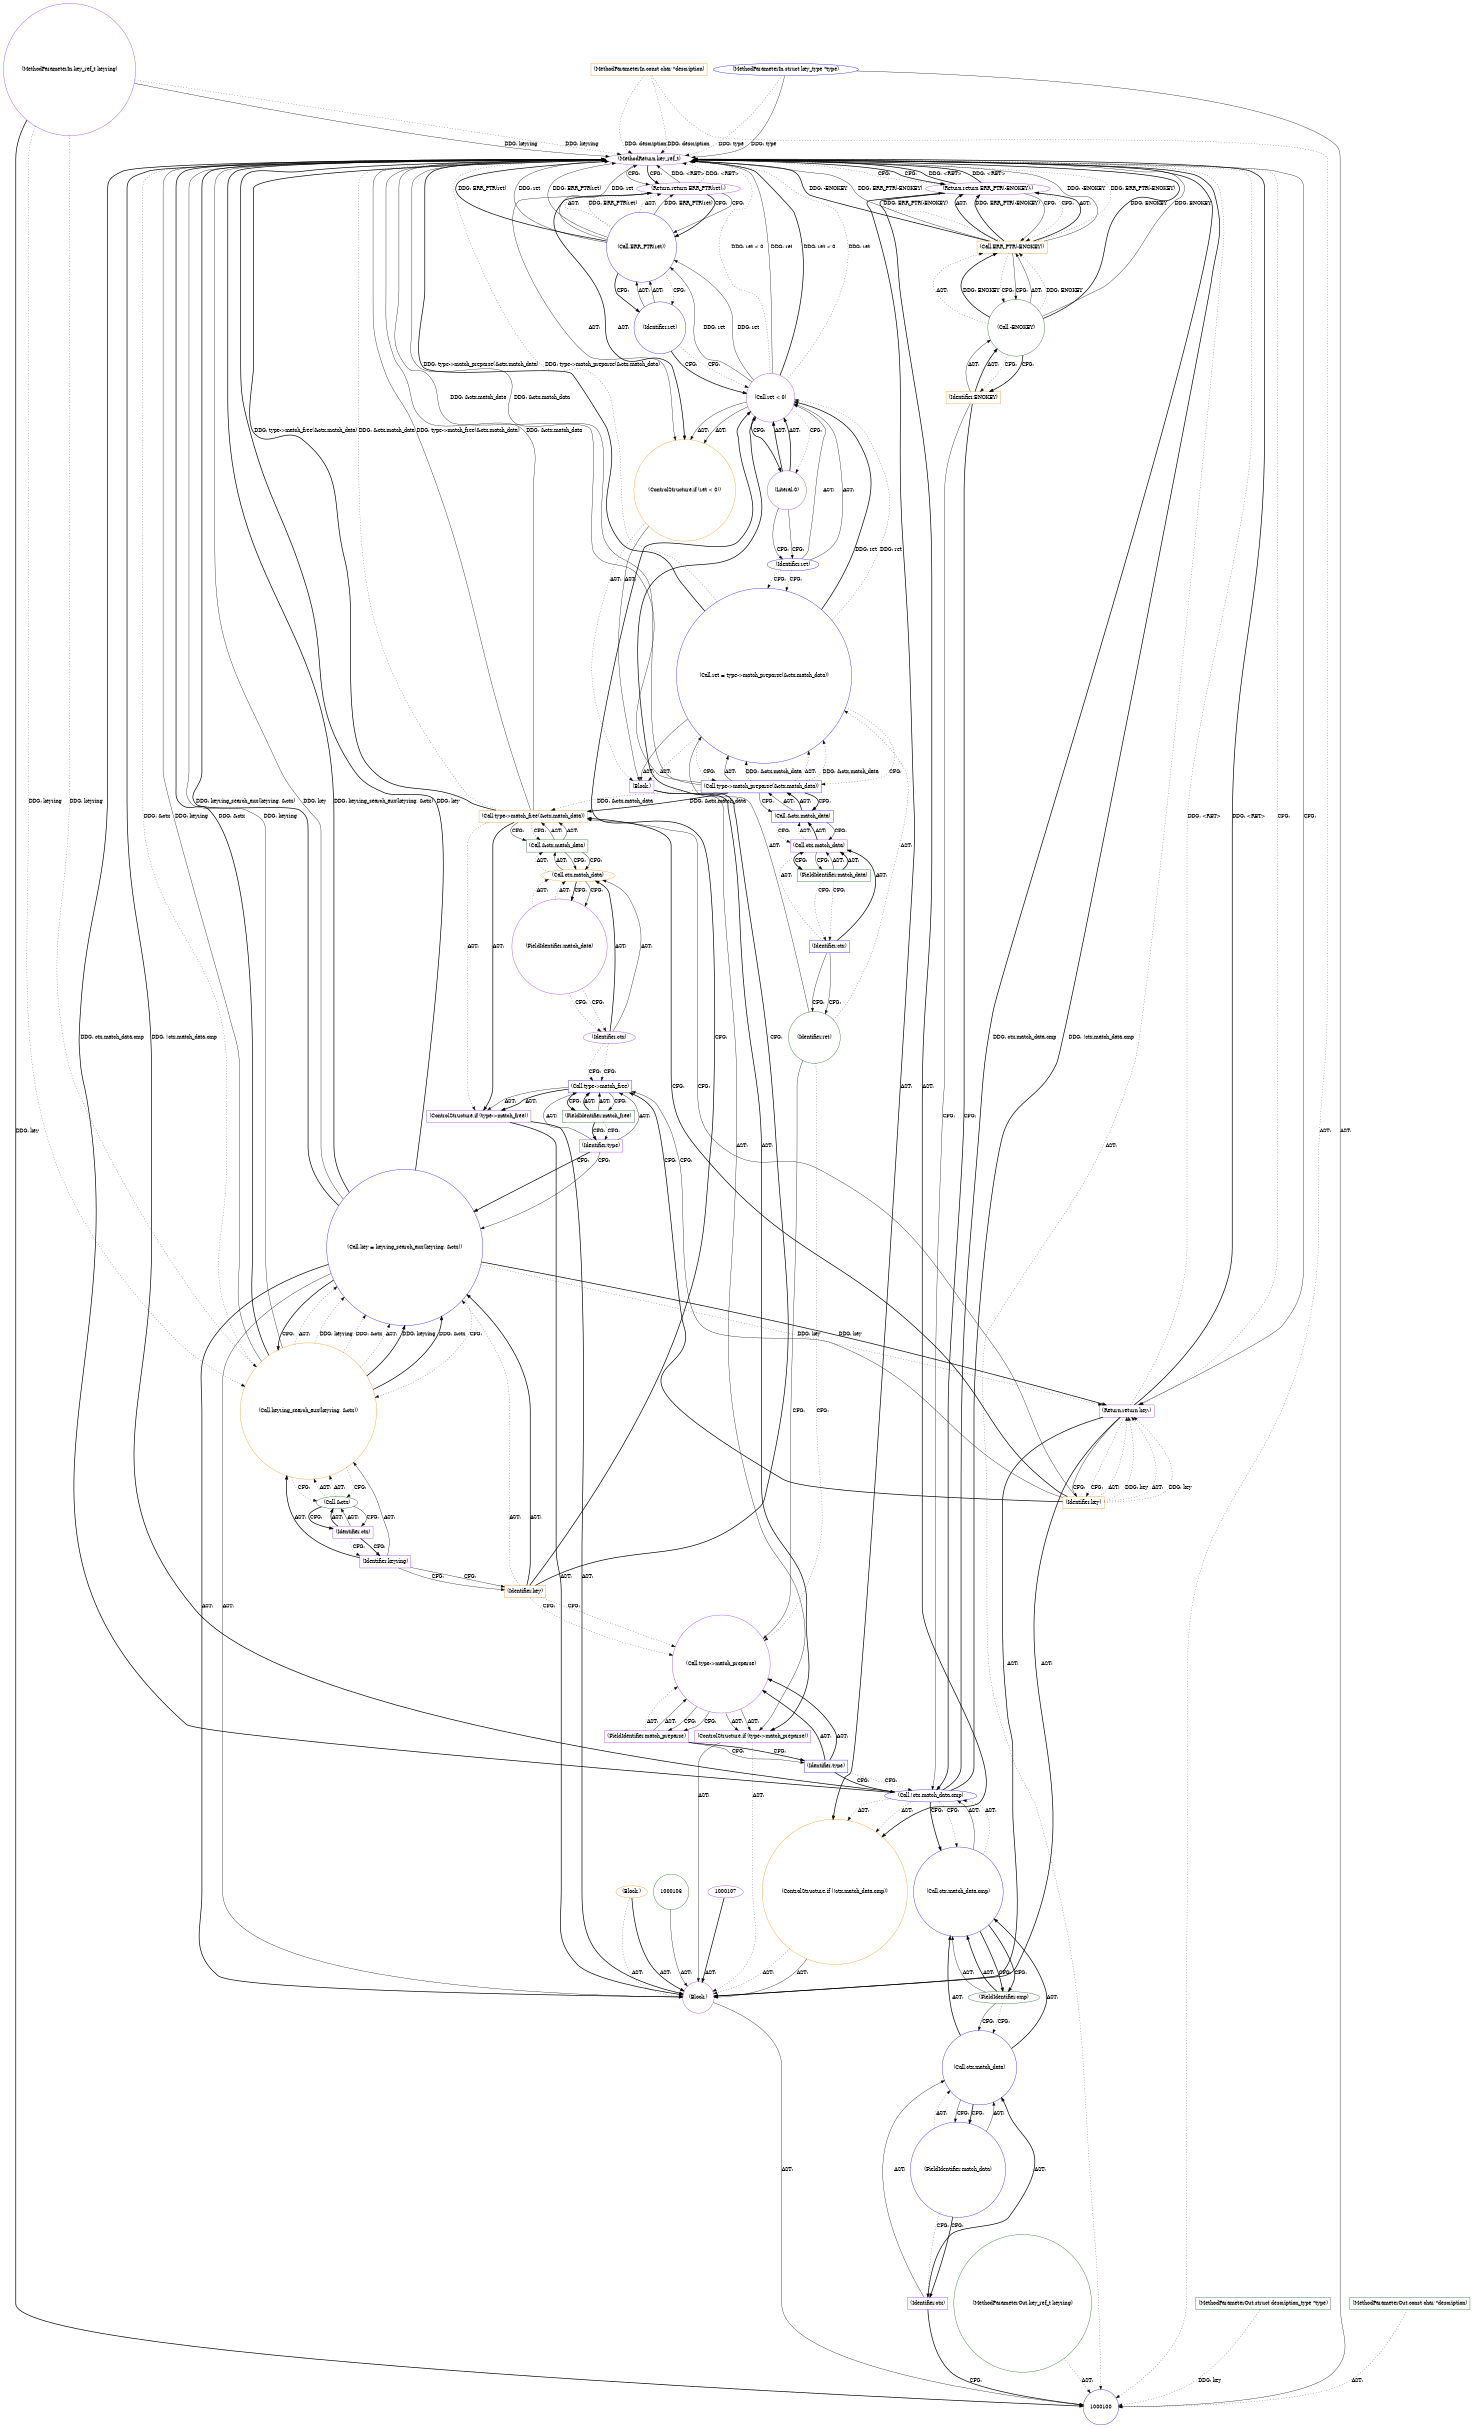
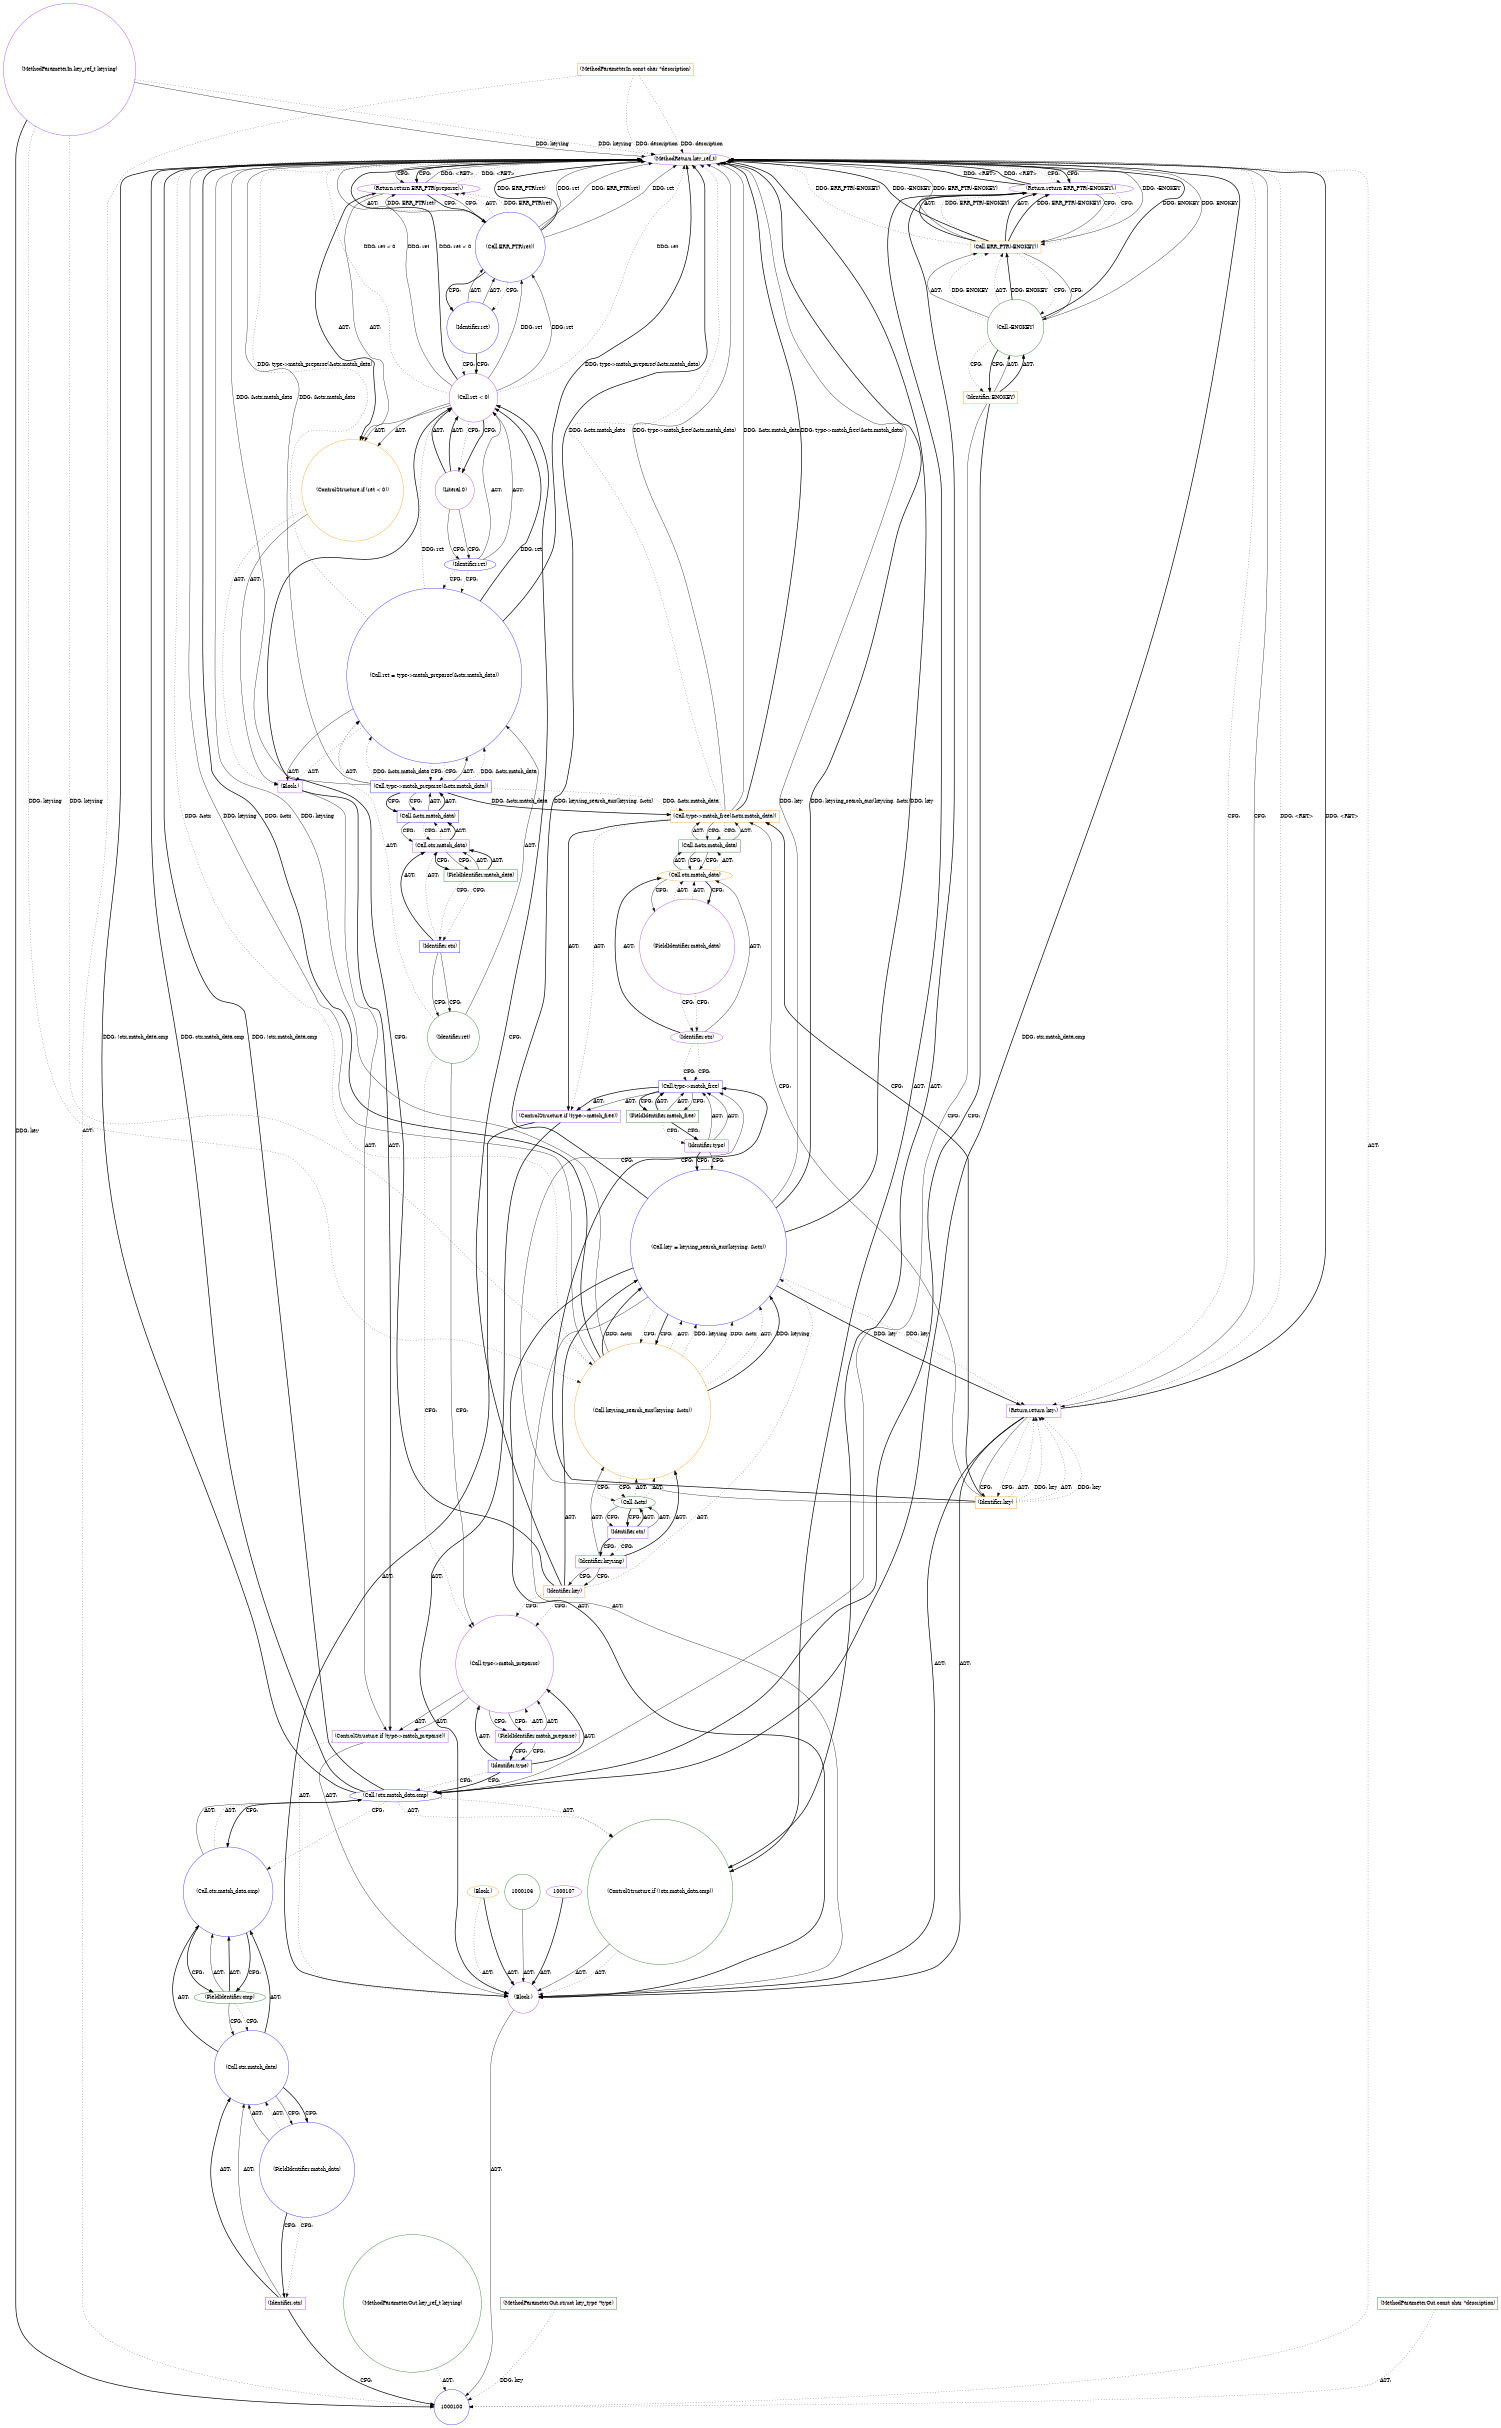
node "(MethodParameterIn,struct key_type *type)": removed
node "(Return,return ERR_PTR(ret);)": label "(Return,return ERR_PTR(ret);)" -> "(Return,return ERR_PTR(preparse);)"
node "(ControlStructure,if (!ctx.match_data.cmp))": color darkorange -> darkgreen
node "(MethodParameterOut,struct description_type *type)": label "(MethodParameterOut,struct description_type *type)" -> "(MethodParameterOut,struct key_type *type)"
